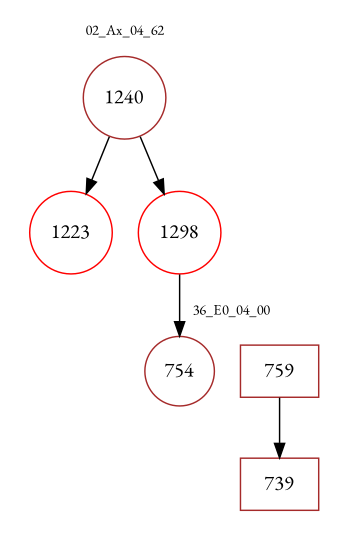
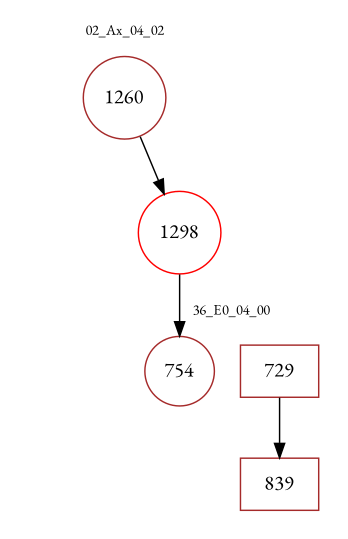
cluster "02_Ax_04_62": label "02_Ax_04_62" -> "02_Ax_04_02"
node "1240": label "1240" -> "1260"
node "1223": removed
node "759": label "759" -> "729"
node "739": label "739" -> "839"
